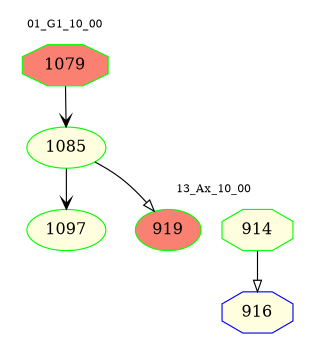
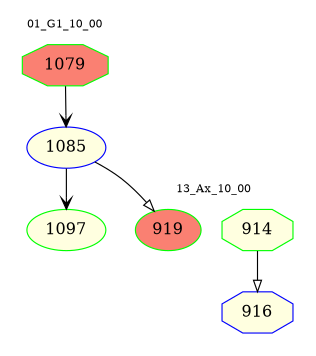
node "1085": color green -> blue
